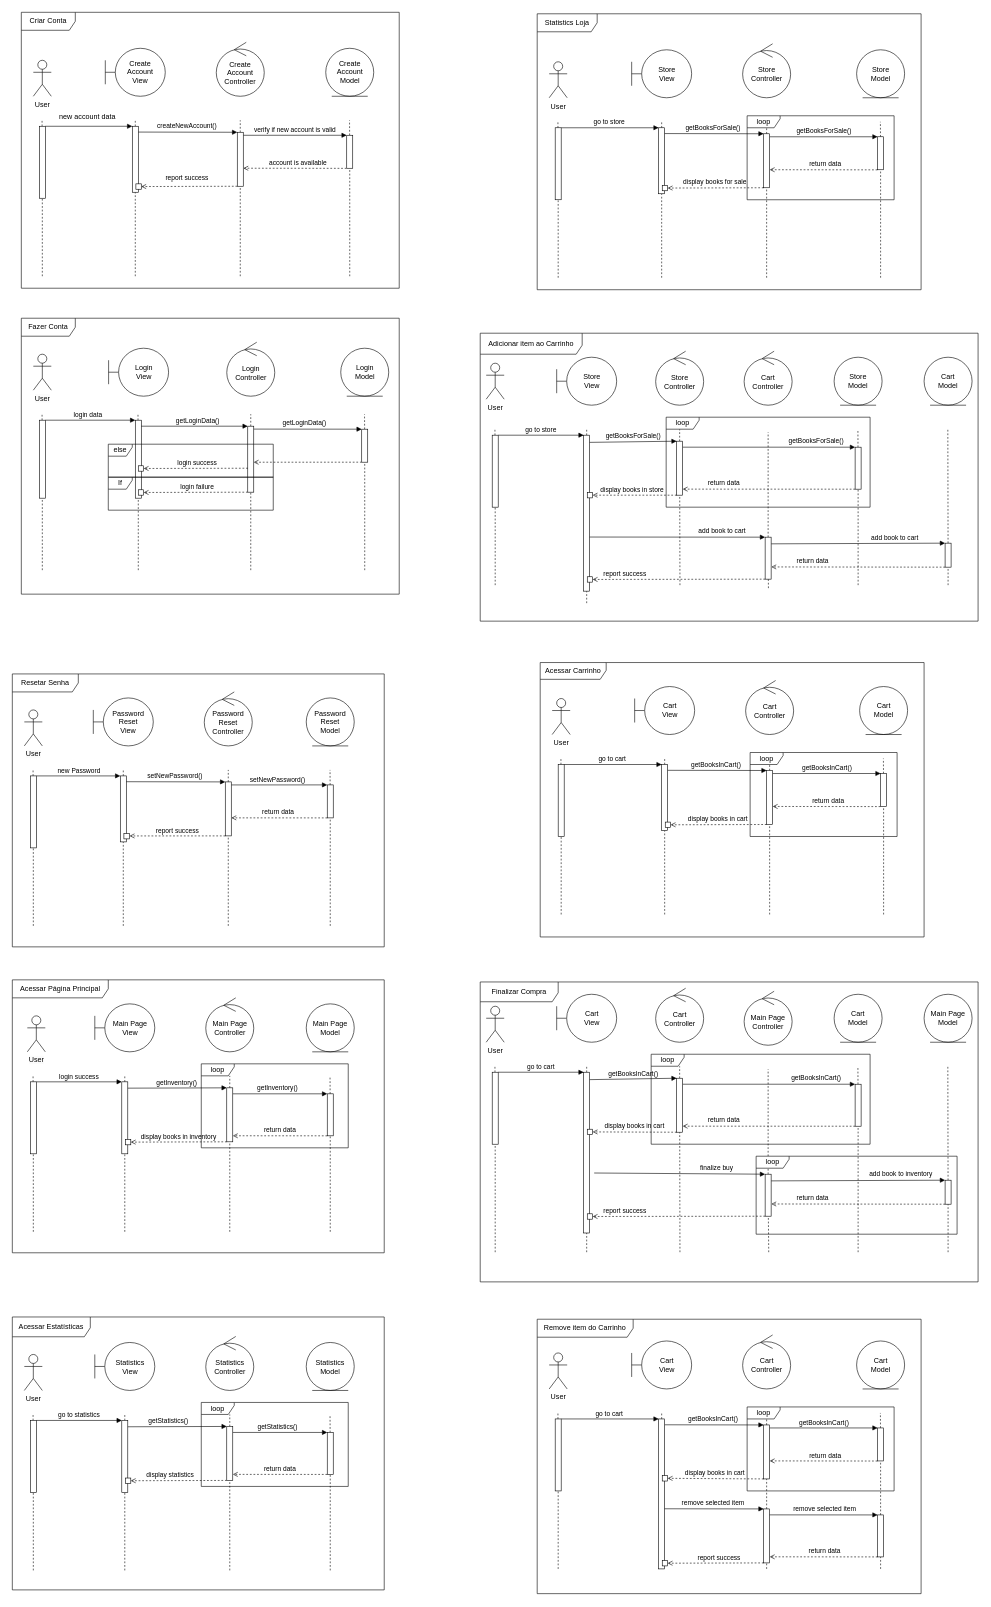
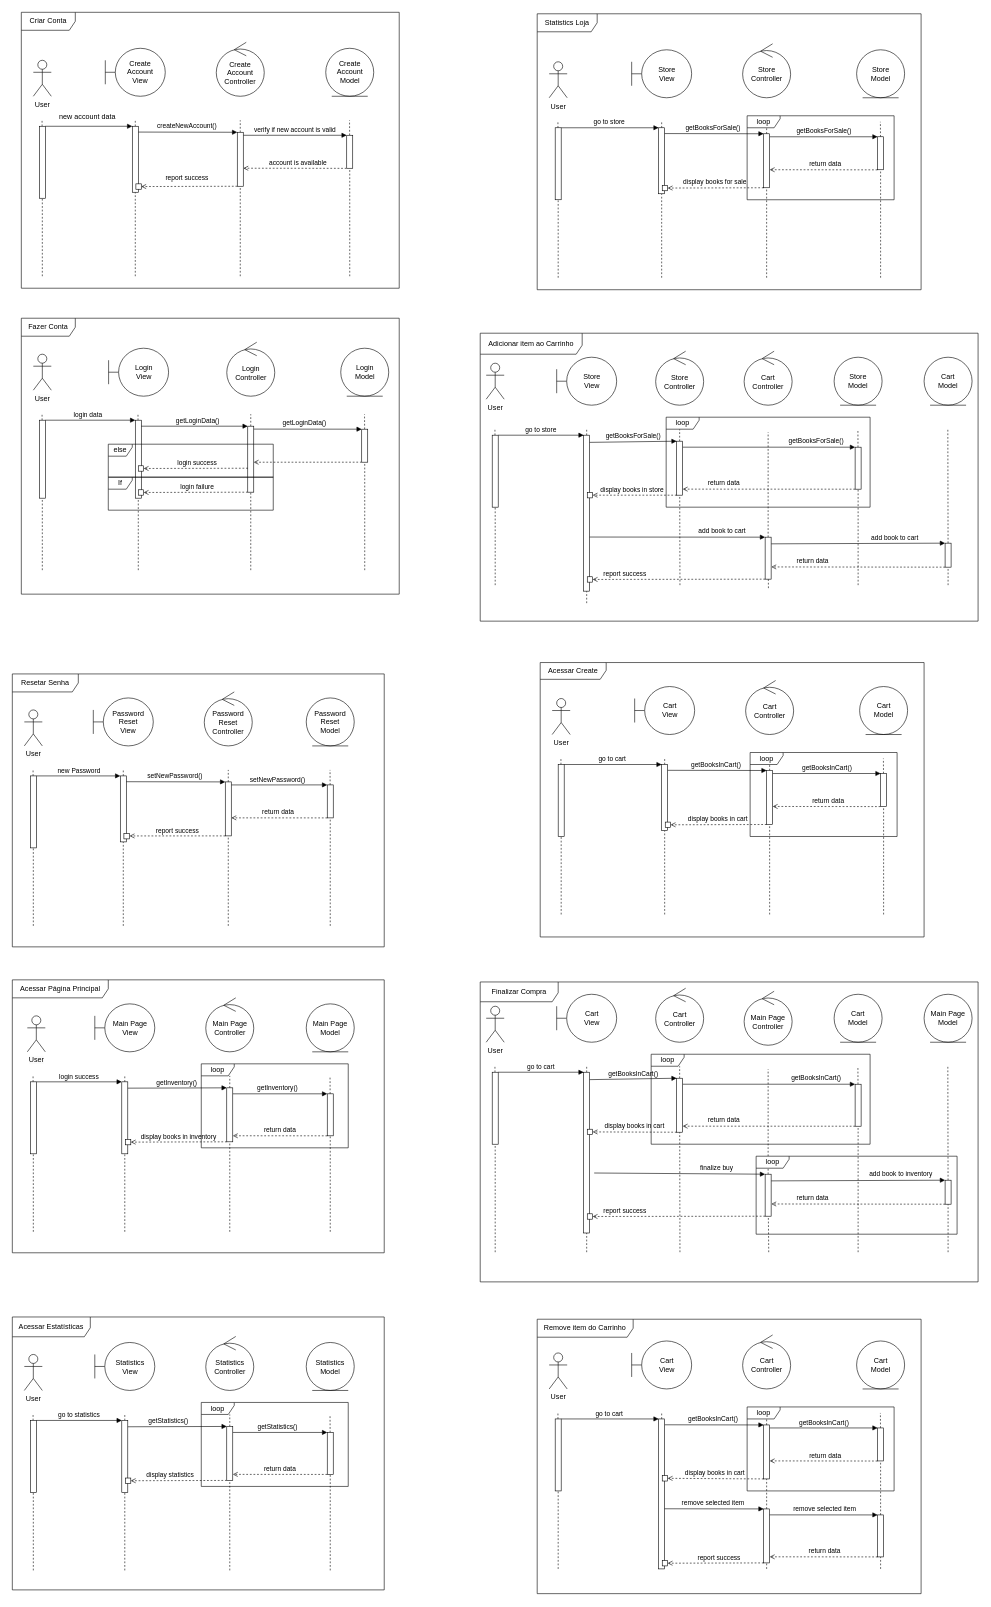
node "Acessar Carrinho": label "Acessar Carrinho" -> "Acessar Create"
